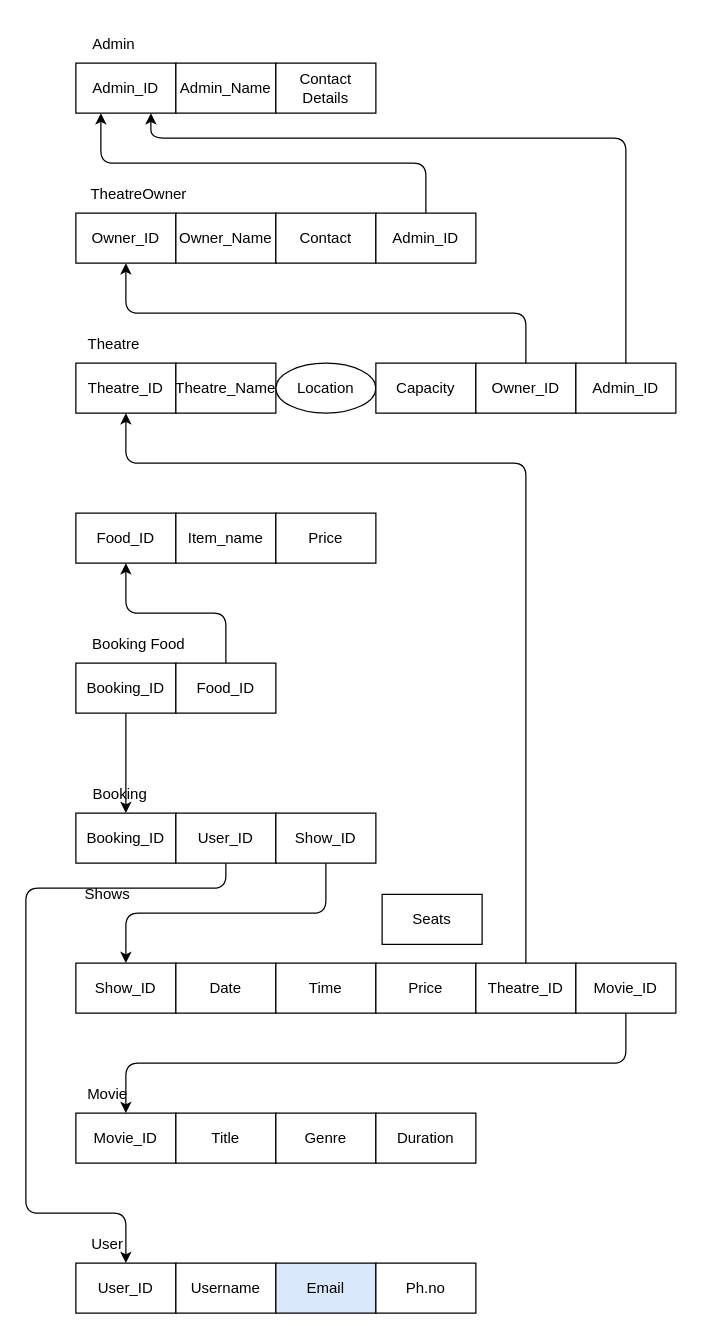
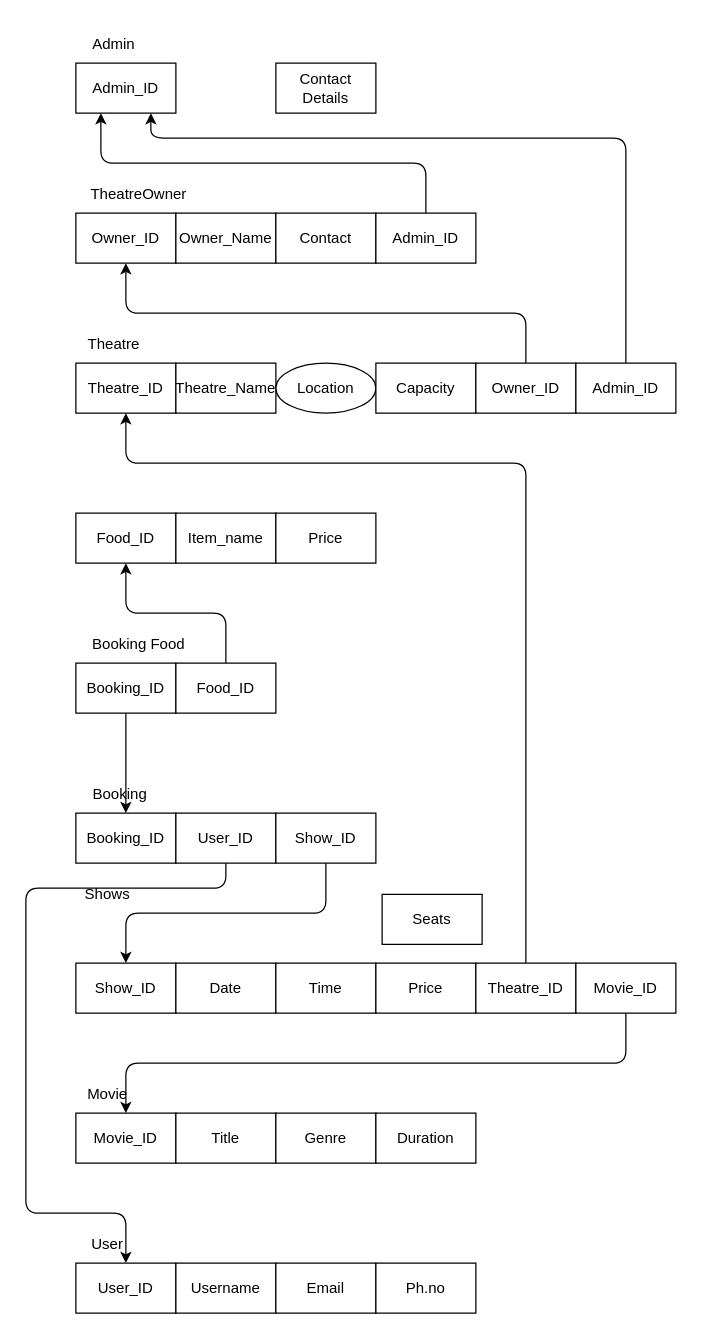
node "Admin_Name": removed
node "Email": fillcolor #dae8fc -> #ffffff
